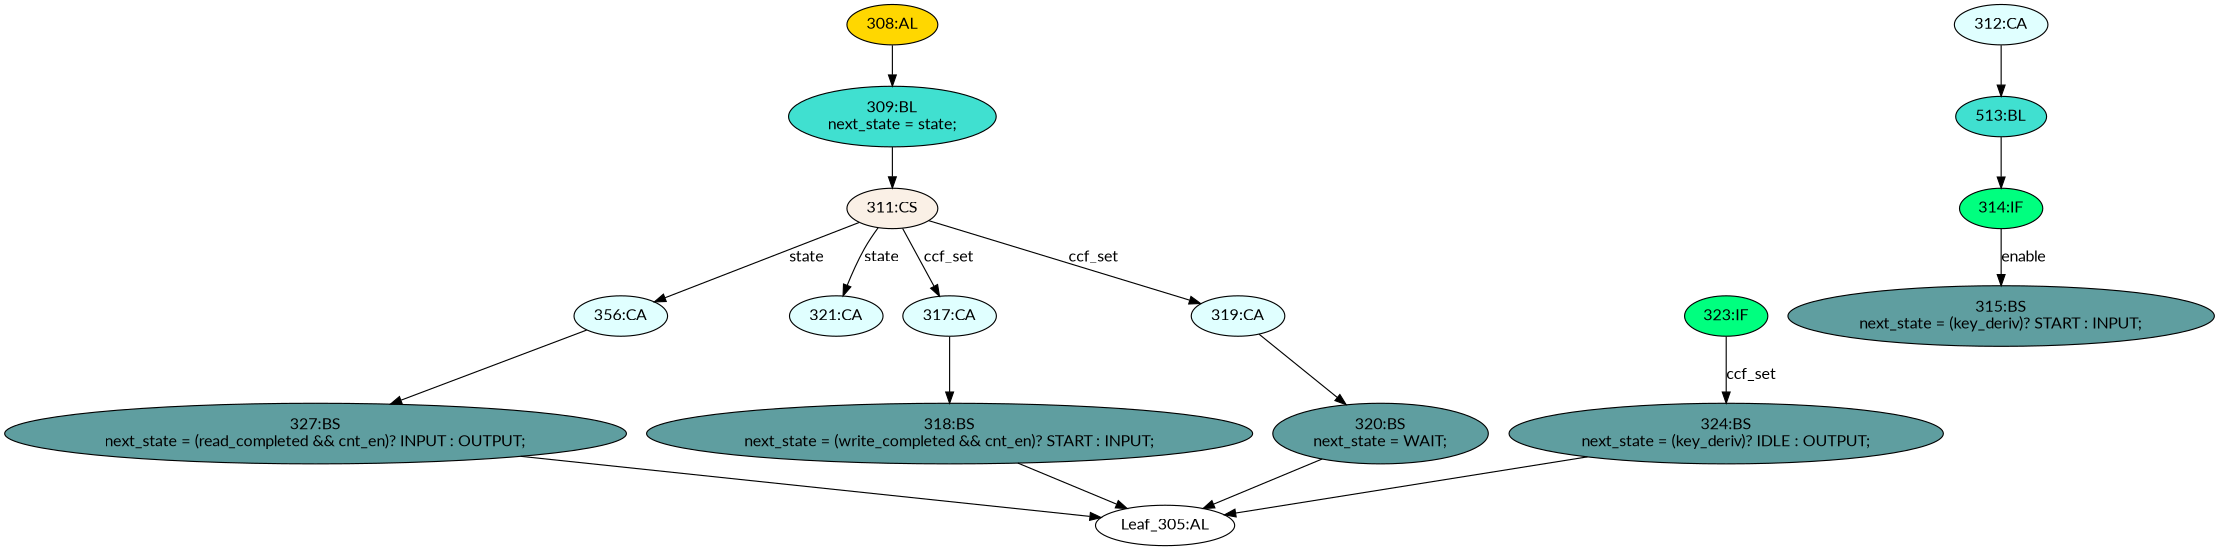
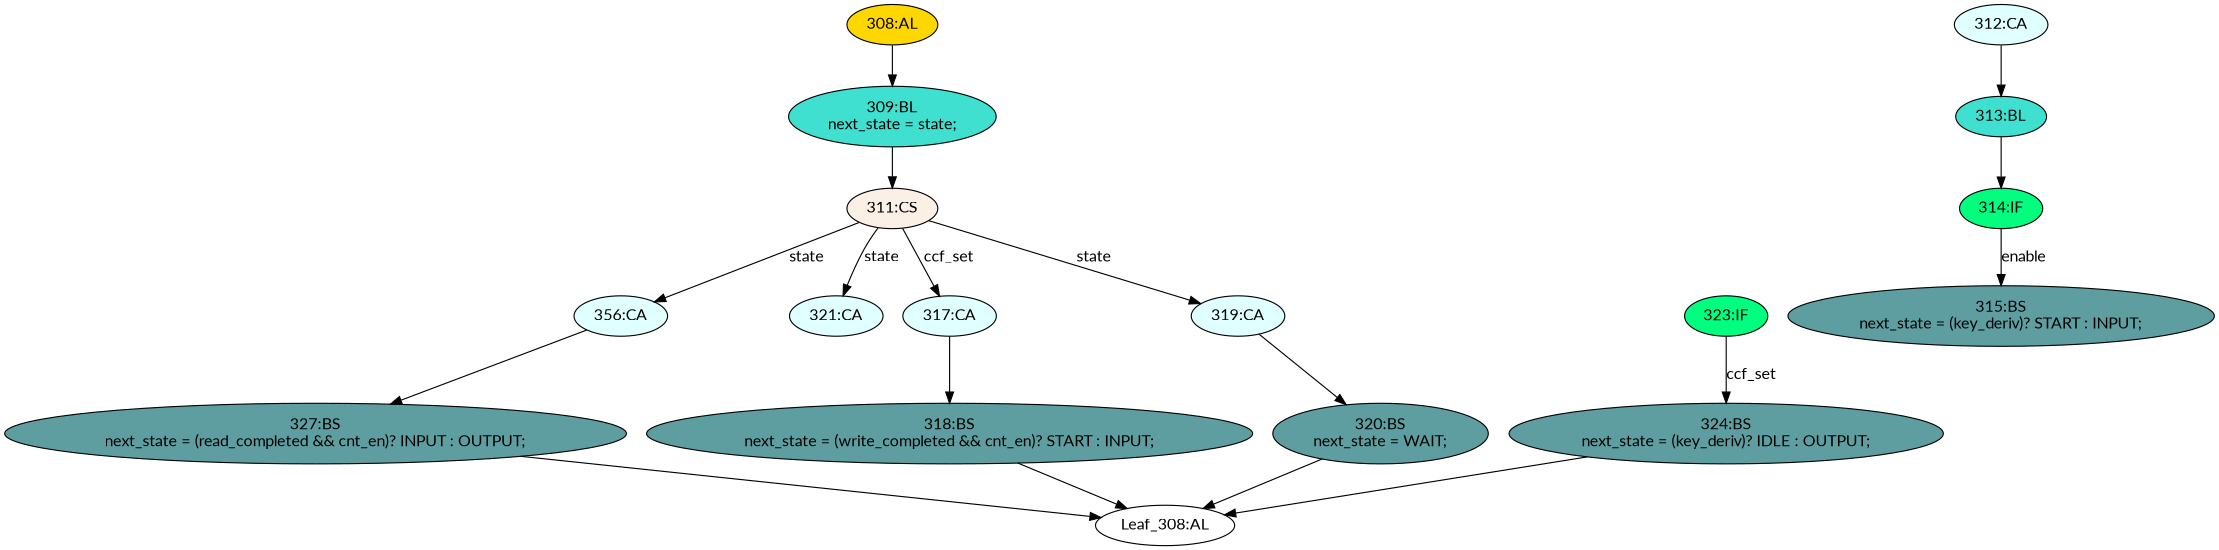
node "513:BL": label "513:BL" -> "313:BL"
edge "311:CS" -> "319:CA": label "ccf_set" -> "state"
node "Leaf_305:AL": label "Leaf_305:AL" -> "Leaf_308:AL"
